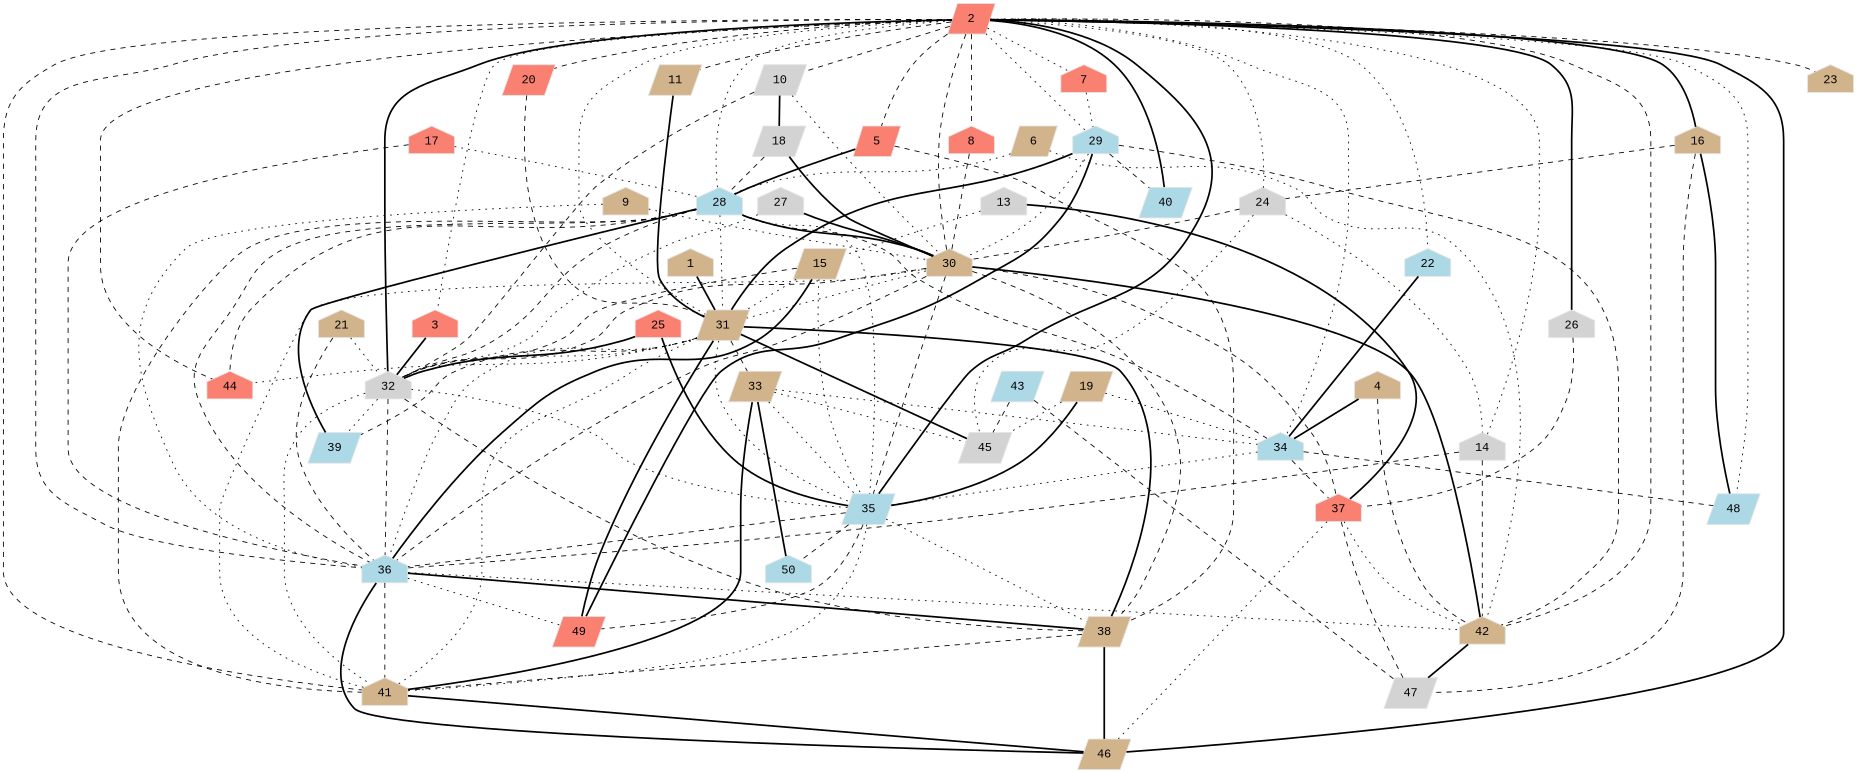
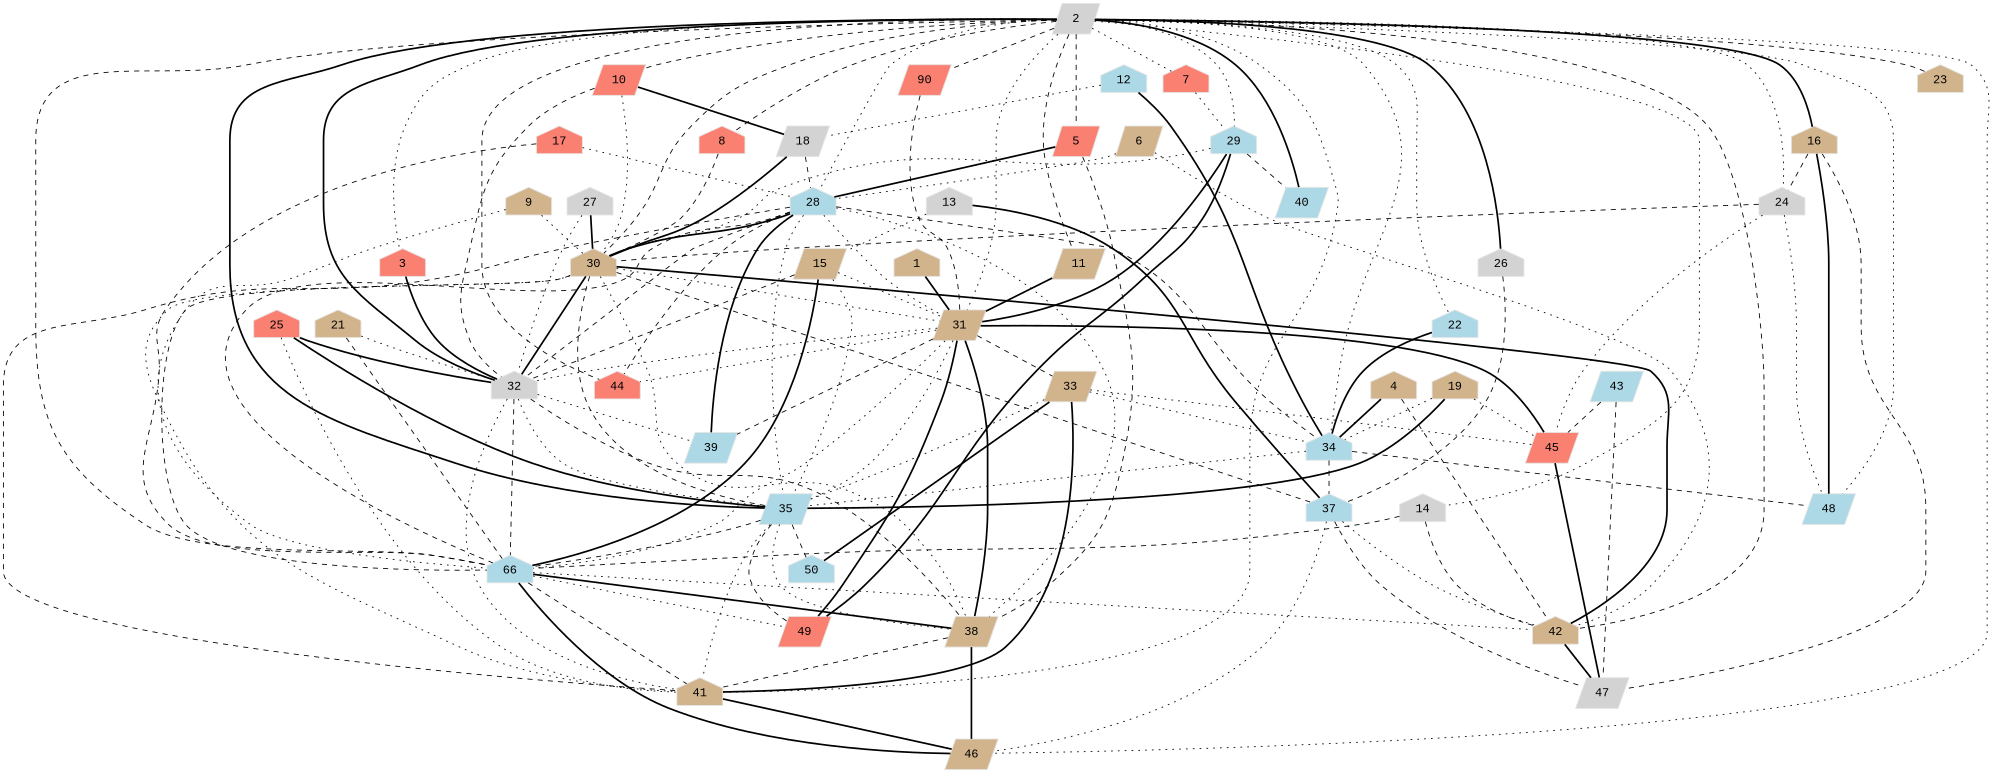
node "2": fillcolor salmon -> lightgrey
edge "2" -- "41": style dashed -> dotted
node "20": label "20" -> "90"
node "10": fillcolor lightgrey -> salmon
node "12": added
edge "29" -- "42": removed
edge "24" -- "14": now "24" -- "48"
edge "2" -- "46": style bold -> dotted
edge "30" -- "32": style dashed -> bold
edge "28" -- "38": added
node "19": shape parallelogram -> house
edge "30" -- "38": style dashed -> dotted
node "45": fillcolor lightgrey -> salmon
edge "31" -- "41": now "25" -- "41"
node "37": fillcolor salmon -> lightblue
node "36": label "36" -> "66"
edge "45" -- "47": added
